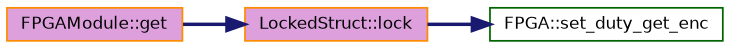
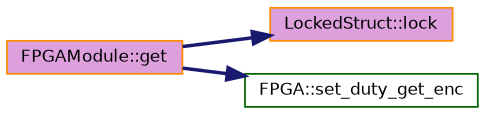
edge "LockedStruct::lock" -> "FPGA::set_duty_get_enc": now "FPGAModule::get" -> "FPGA::set_duty_get_enc"
